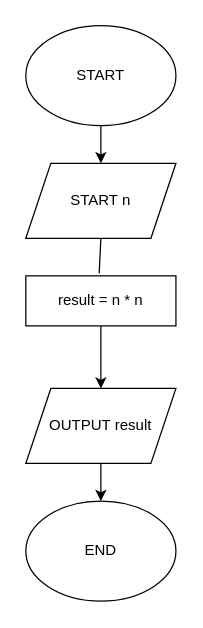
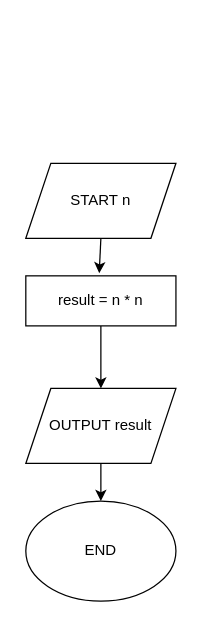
node "START": removed
edge "START" -> "START n": removed
edge "START n" -- "result = n * n": arrowhead none -> classic
